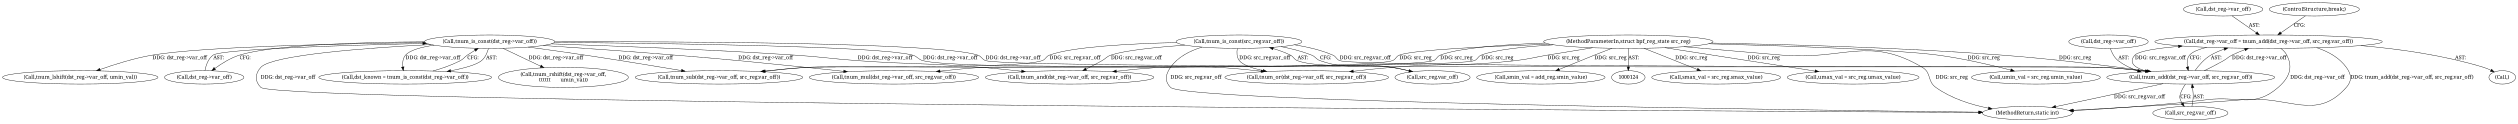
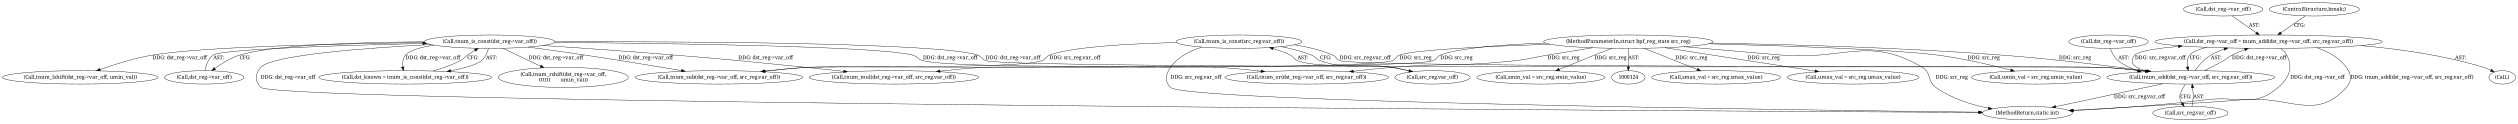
edge "(Call,tnum_is_const(src_reg.var_off))" -> "(Call,tnum_or(dst_reg->var_off, src_reg.var_off))": removed, label "DDG: src_reg.var_off"
node "(Call,tnum_and(dst_reg->var_off, src_reg.var_off))": removed
node "(Call,smin_val = add_reg.smin_value)": label "(Call,smin_val = add_reg.smin_value)" -> "(Call,smin_val = src_reg.smin_value)"
